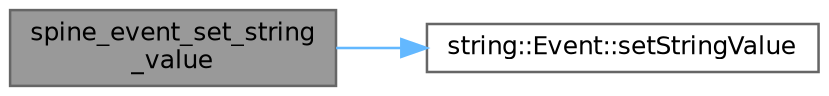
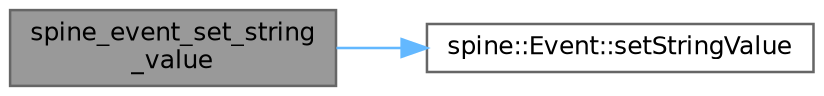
node "string::Event::setStringValue": label "string::Event::setStringValue" -> "spine::Event::setStringValue"
